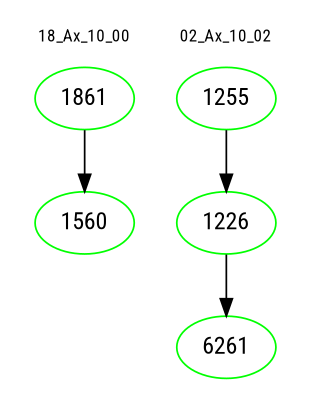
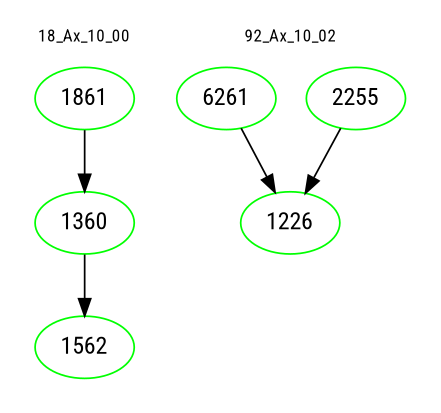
cluster "02_Ax_10_02": label "02_Ax_10_02" -> "92_Ax_10_02"
node "1255": label "1255" -> "2255"
node "1560": label "1560" -> "1360"
edge "1226" -> "6261": reversed
node "1562": added
